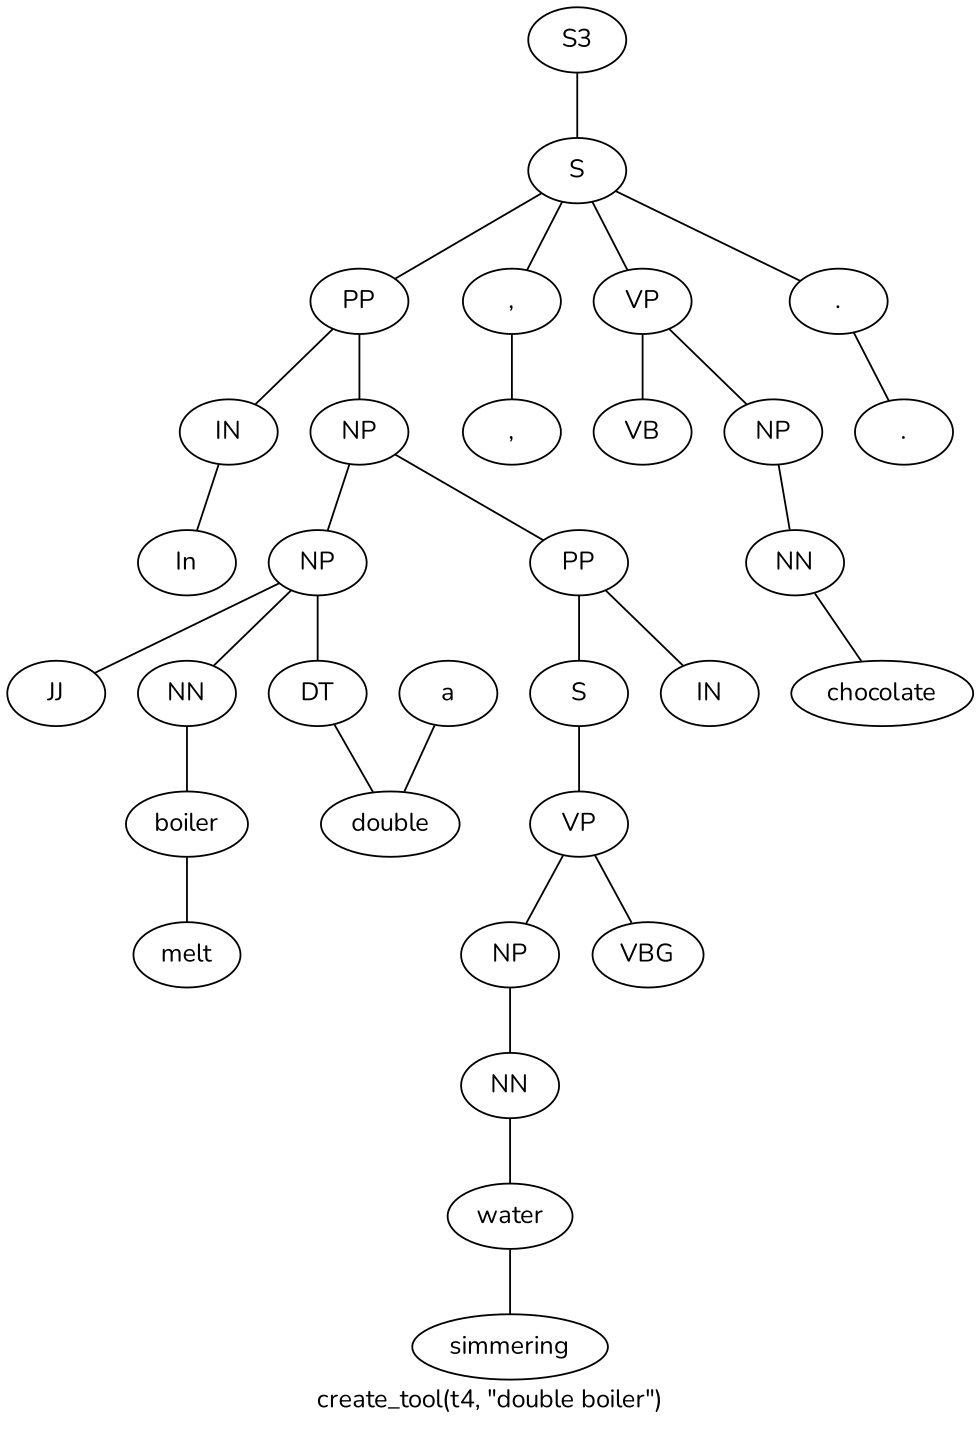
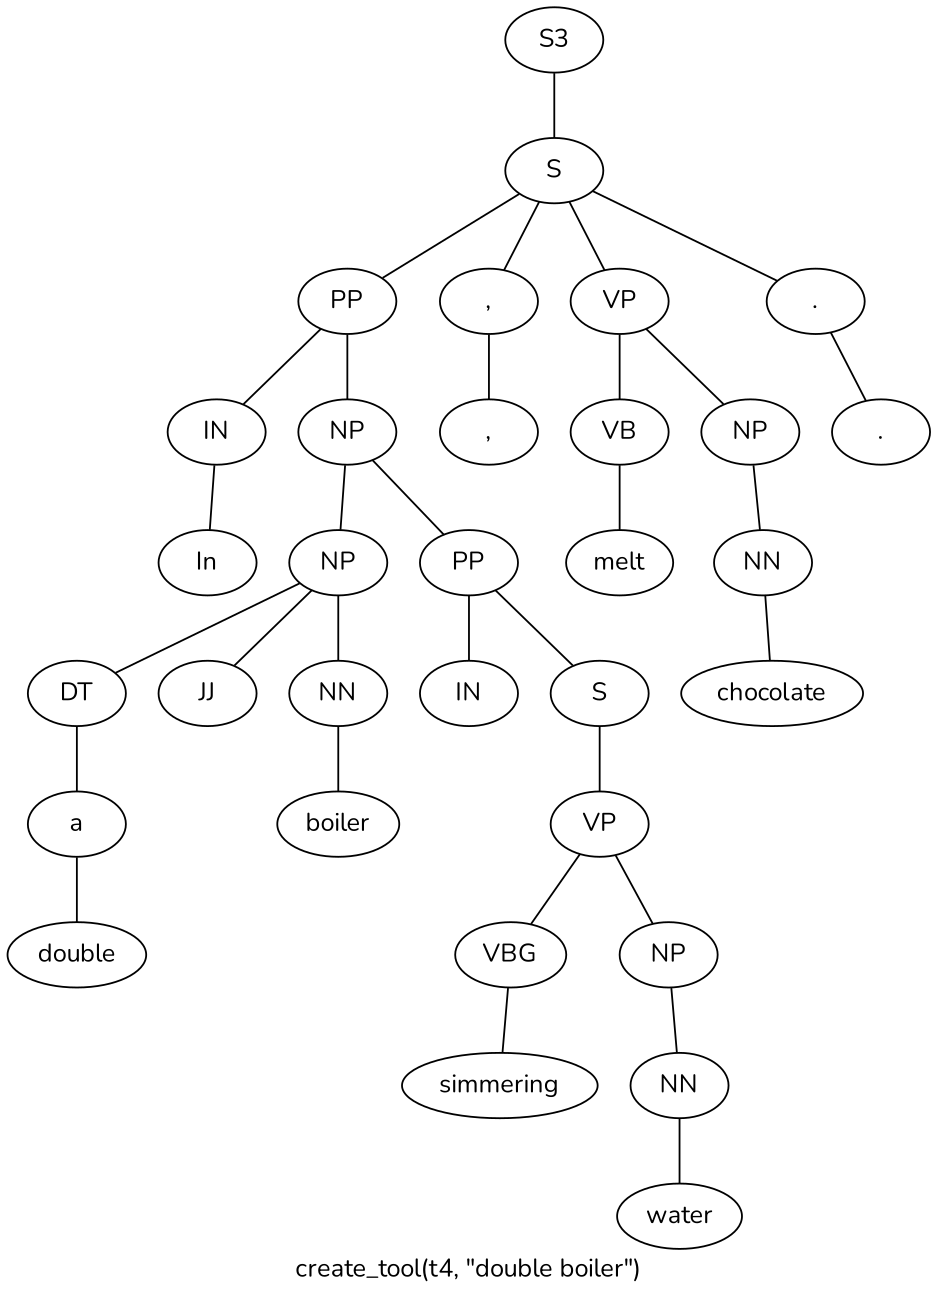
edge "DT" -- "double": now "DT" -- "a"
edge "boiler" -- "melt": now "VB" -- "melt"
edge "water" -- "simmering": now "VBG" -- "simmering"
